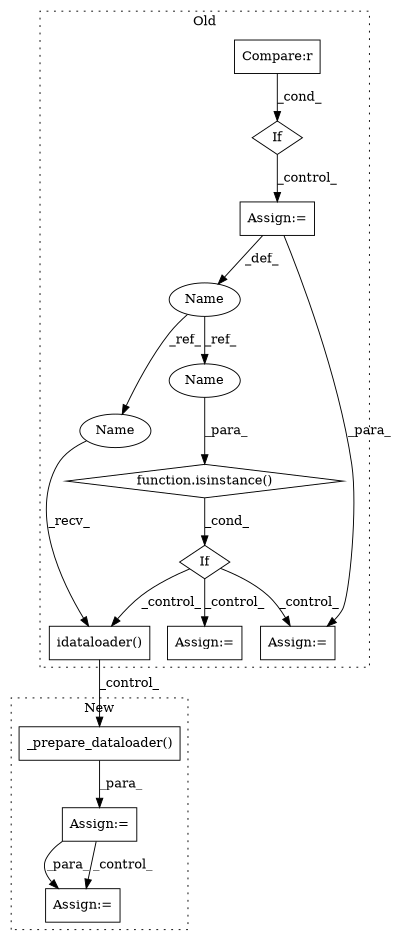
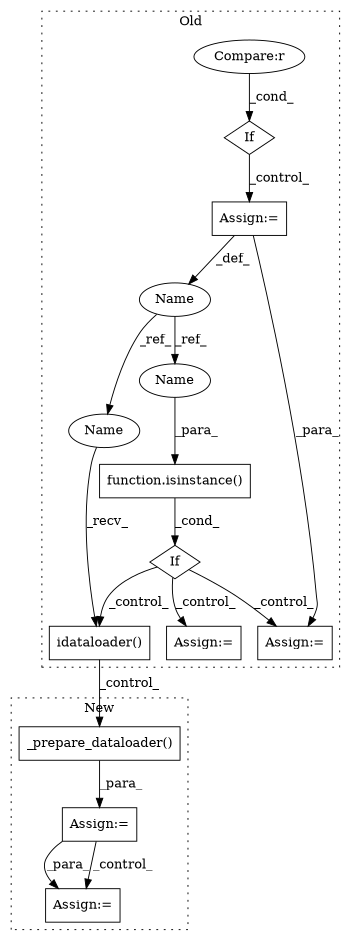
node "Compare:r": shape box -> ellipse
node "function.isinstance()": shape diamond -> box
